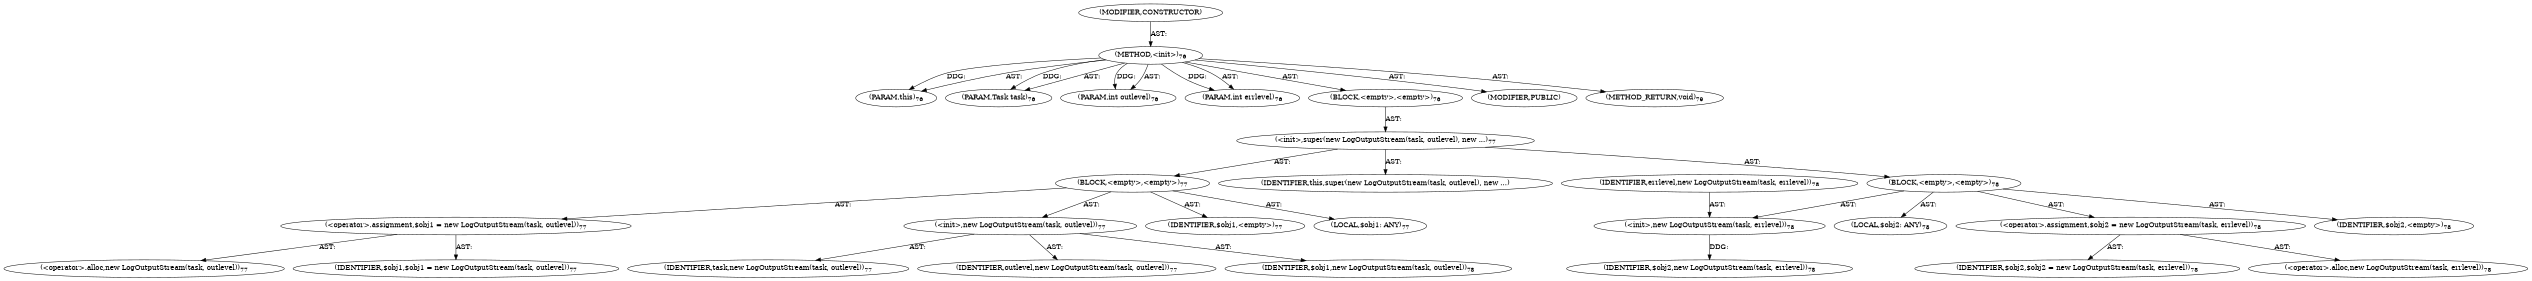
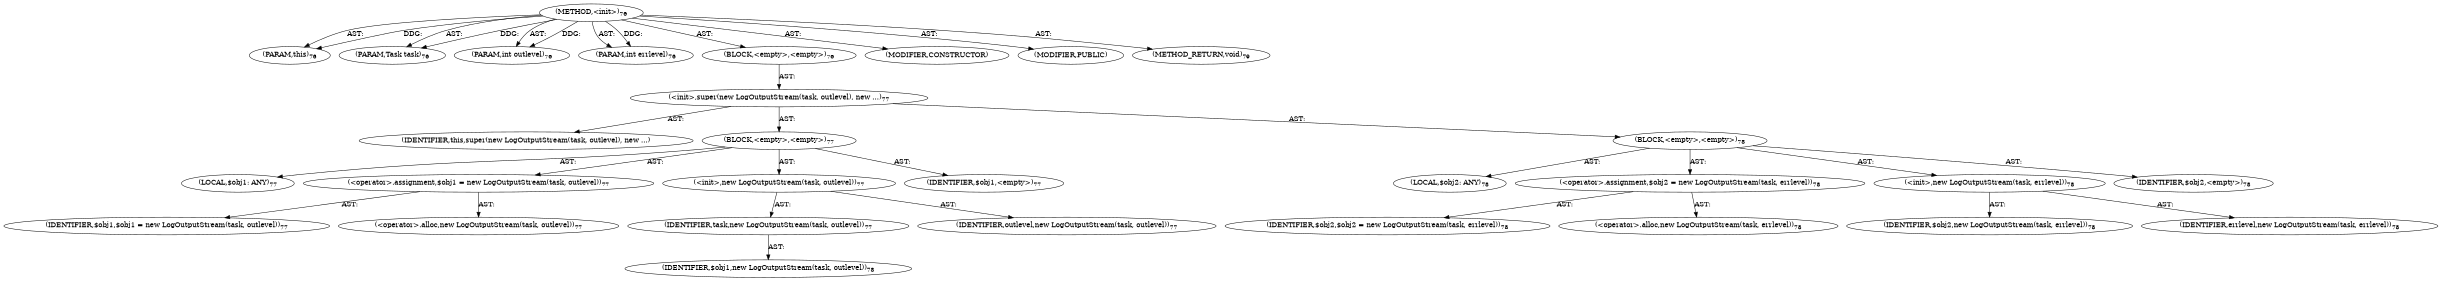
edge "(MODIFIER,CONSTRUCTOR)" -> "(METHOD,<init>)": reversed
edge "(IDENTIFIER,errlevel,new LogOutputStream(task, errlevel))" -> "(<init>,new LogOutputStream(task, errlevel))": reversed
edge "(<init>,new LogOutputStream(task, outlevel))" -> "(IDENTIFIER,$obj1,new LogOutputStream(task, outlevel))": now "(IDENTIFIER,task,new LogOutputStream(task, outlevel))" -> "(IDENTIFIER,$obj1,new LogOutputStream(task, outlevel))"
edge "(<init>,new LogOutputStream(task, errlevel))" -> "(IDENTIFIER,$obj2,new LogOutputStream(task, errlevel))": label "DDG: " -> "AST: "
